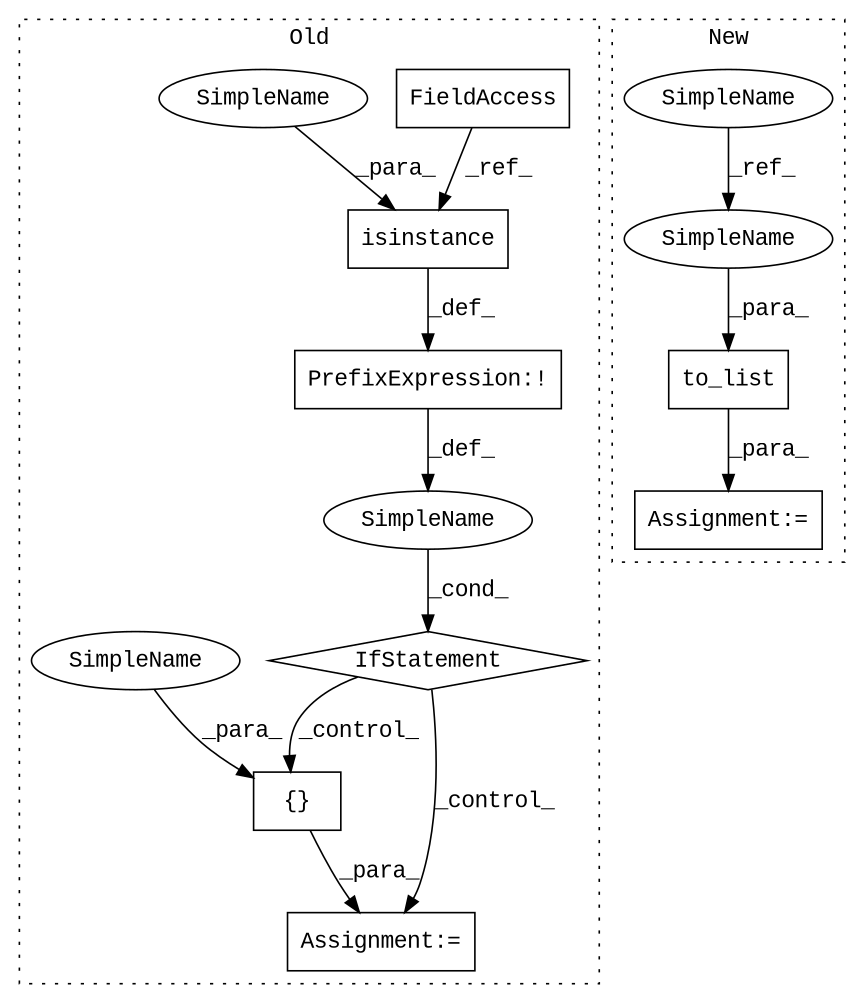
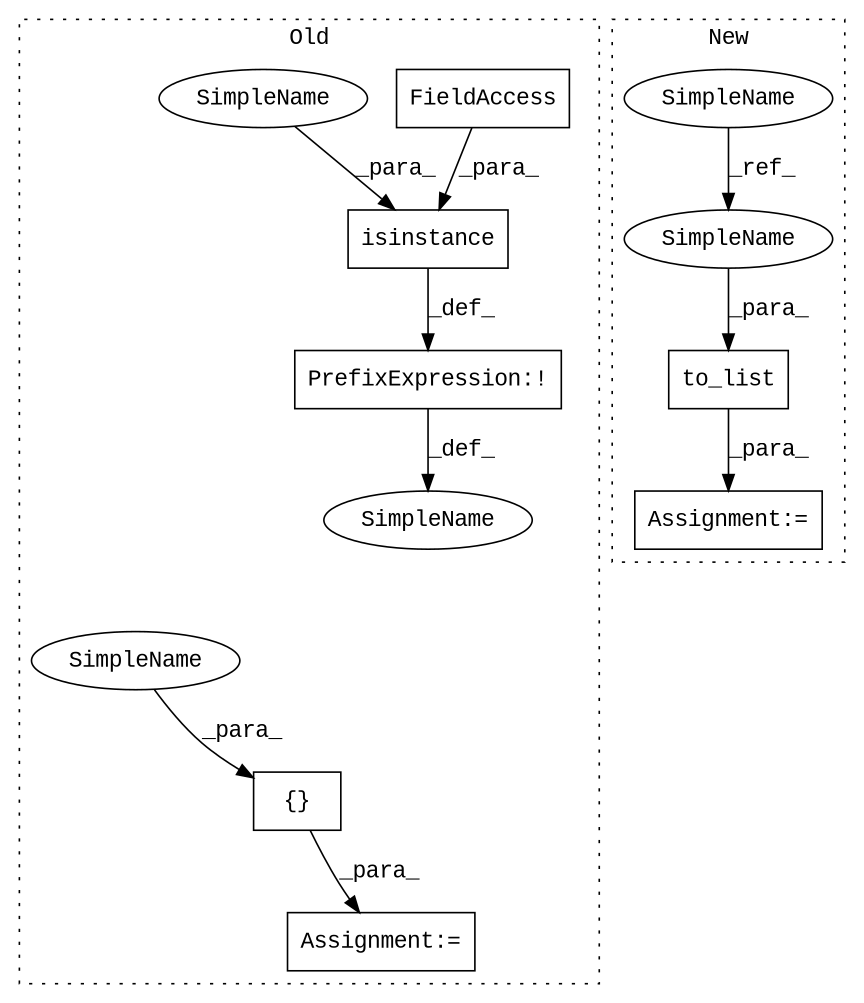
edge "FieldAccess" -> "isinstance": label "_ref_" -> "_para_"
node "IfStatement": removed
